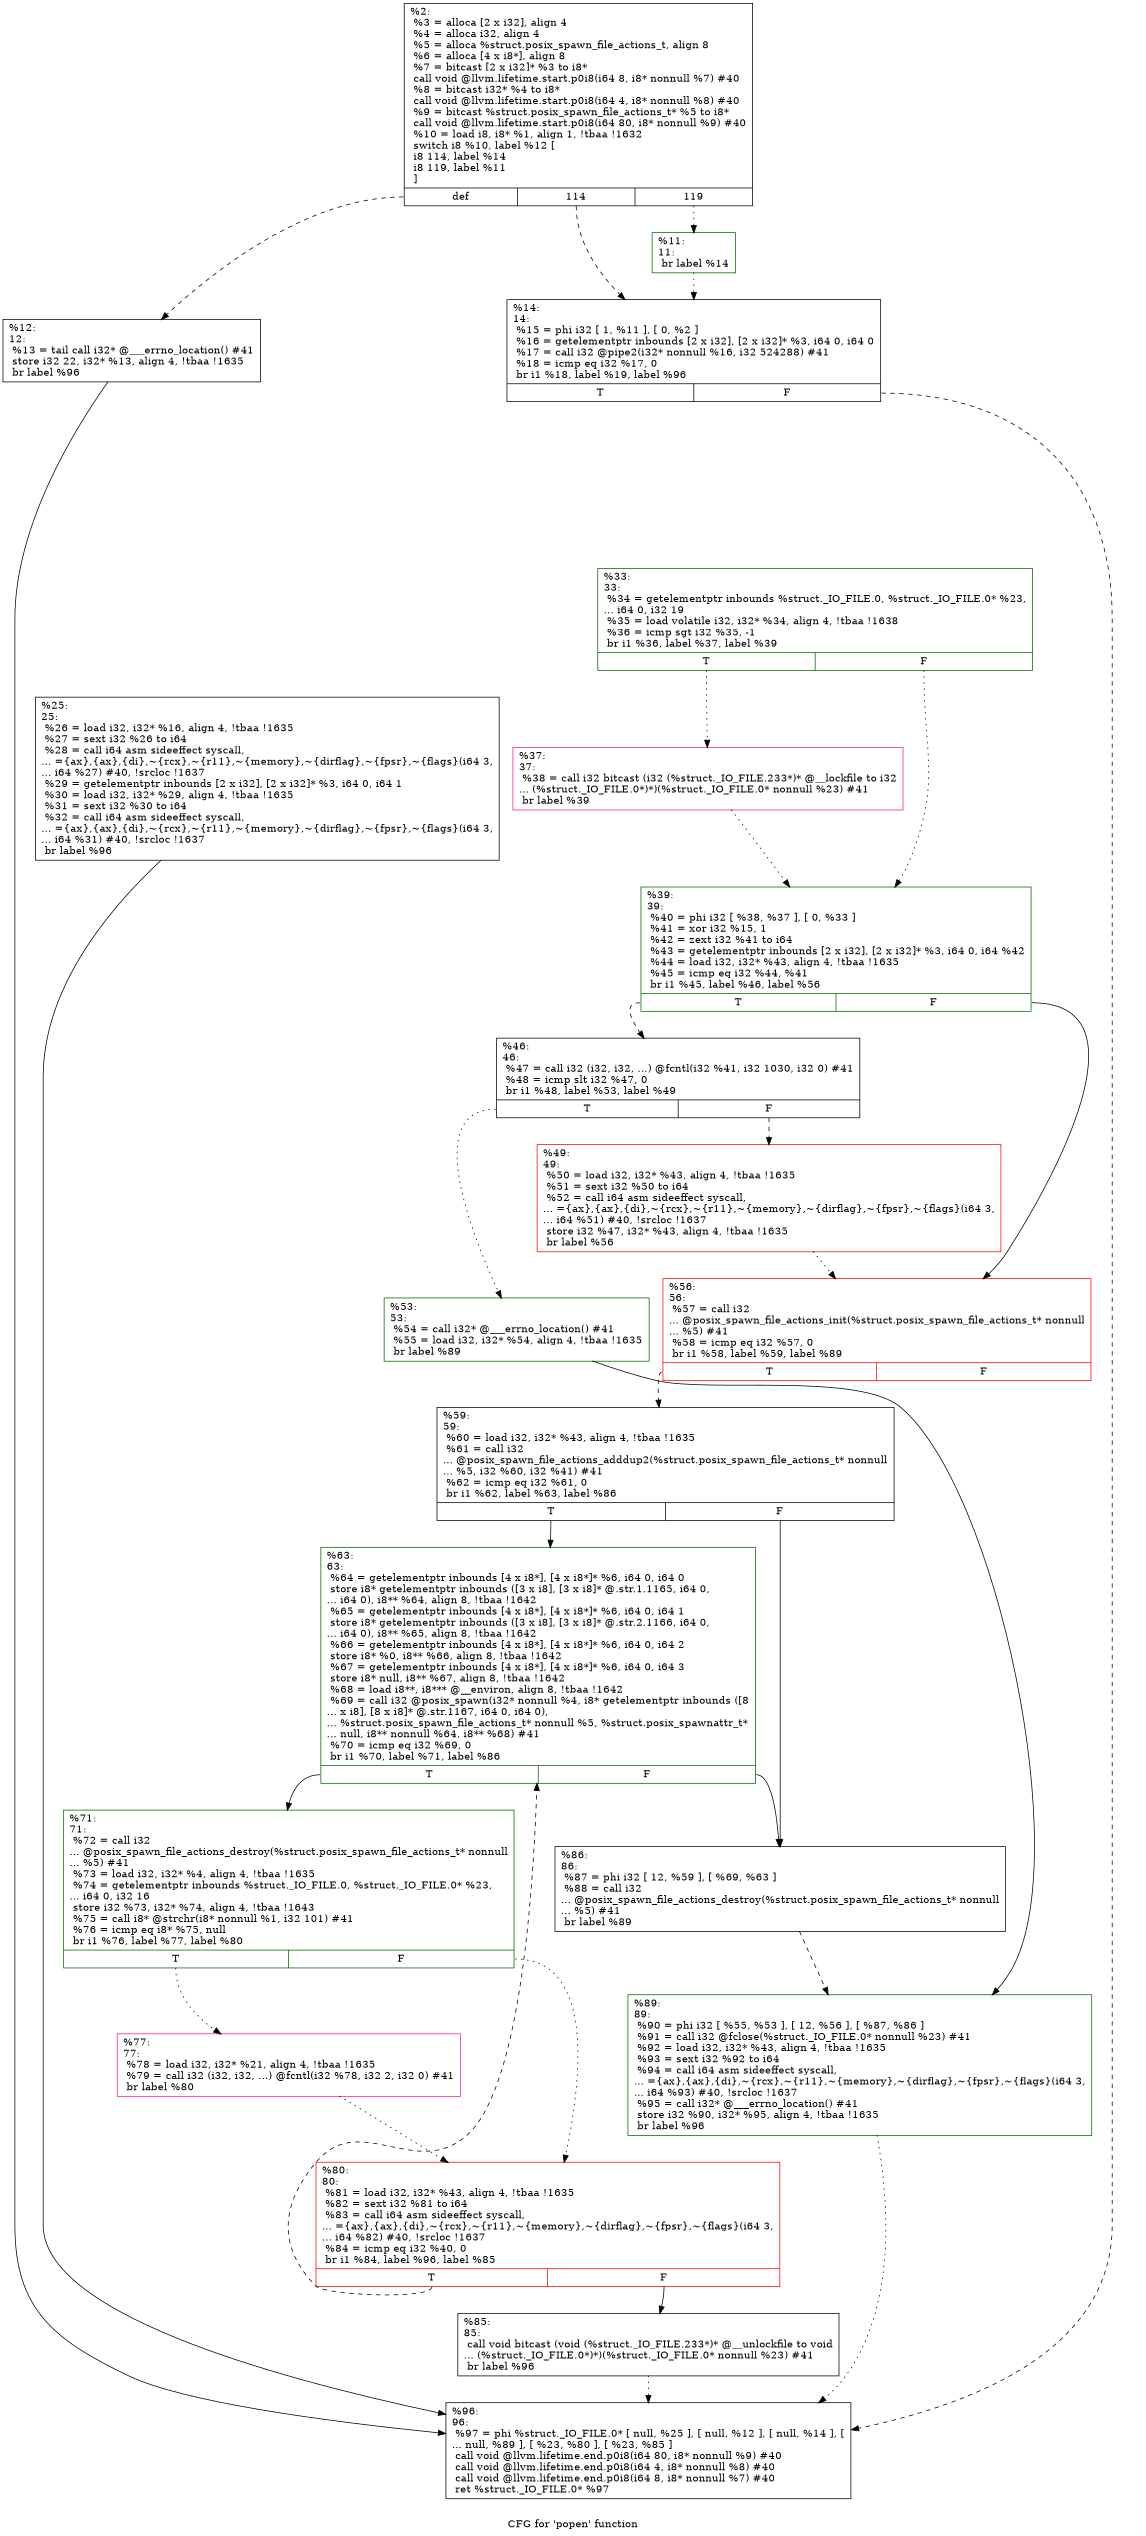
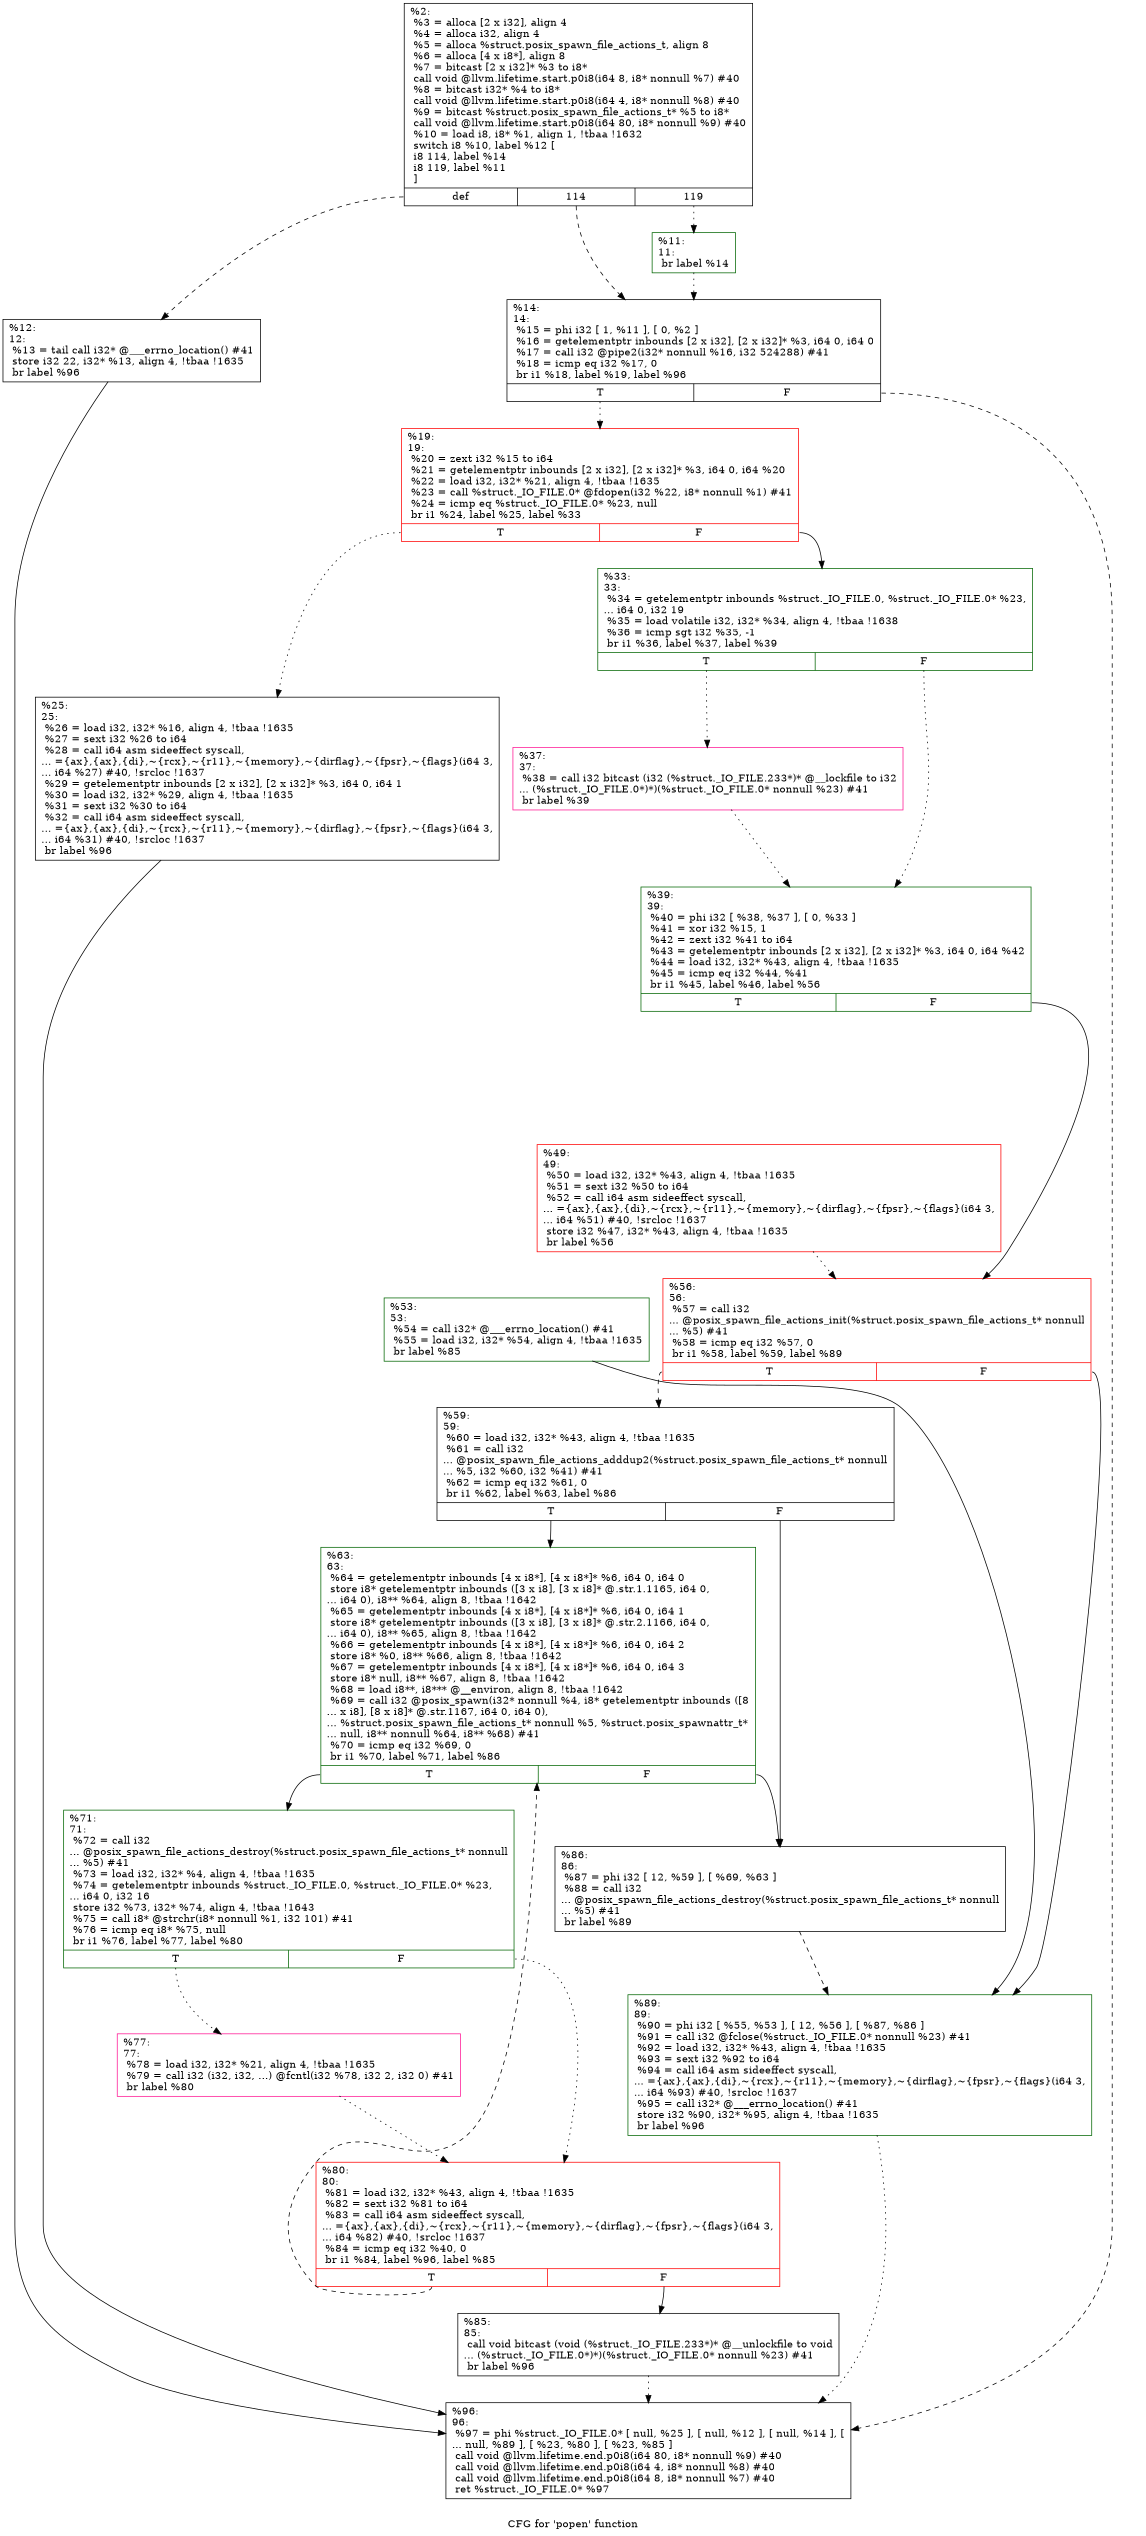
node "%19:": added
node "%46:": removed
node "%53:": text "br label %89" -> "br label %85"
edge "%56:" -> "%89:": added
